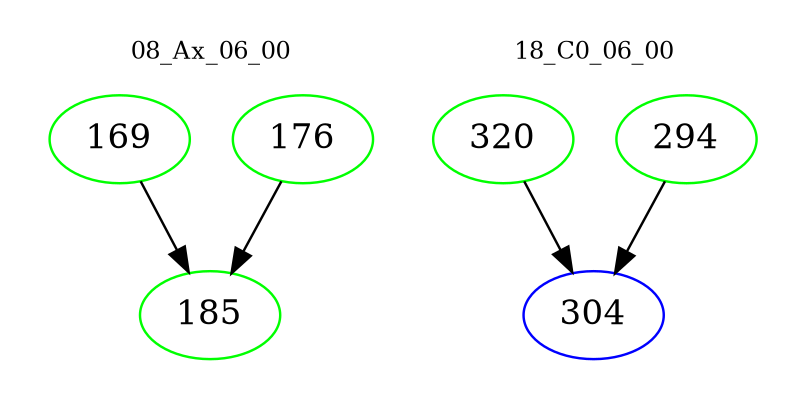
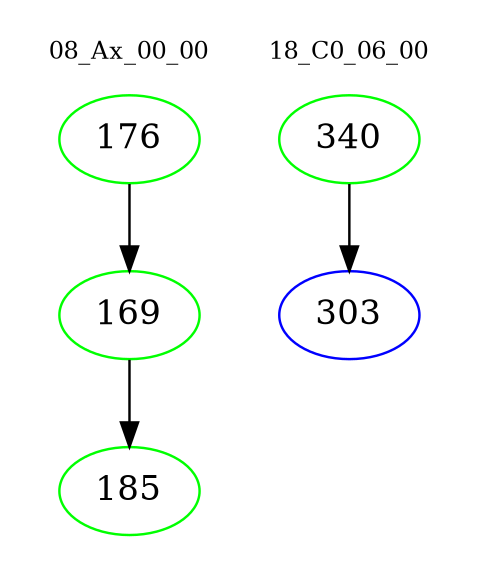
cluster "08_Ax_06_00": label "08_Ax_06_00" -> "08_Ax_00_00"
node "320": label "320" -> "340"
node "294": removed
edge "176" -> "185": now "176" -> "169"
node "304": label "304" -> "303"
